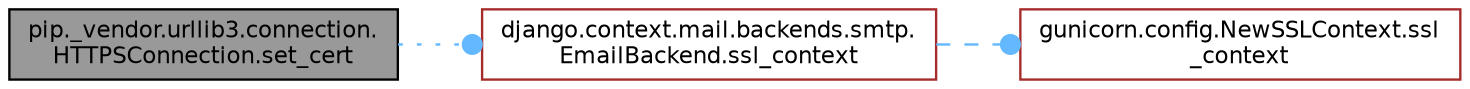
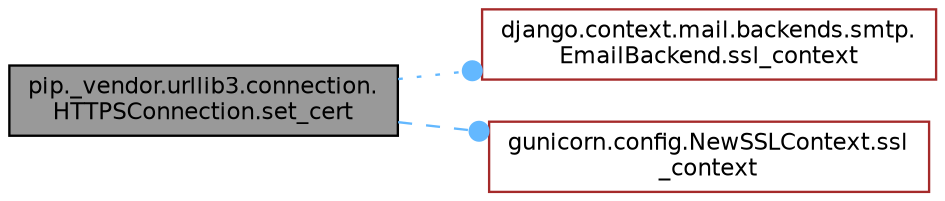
edge "django.context.mail.backends.smtp. EmailBackend.ssl_context" -> "gunicorn.config.NewSSLContext.ssl _context": now "pip._vendor.urllib3.connection. HTTPSConnection.set_cert" -> "gunicorn.config.NewSSLContext.ssl _context"
